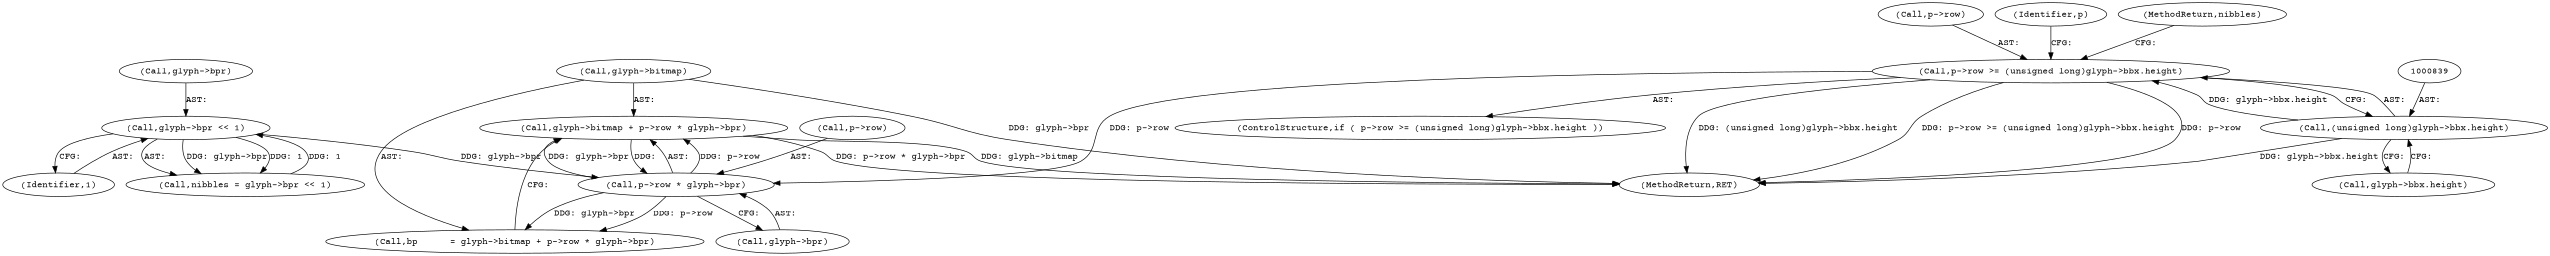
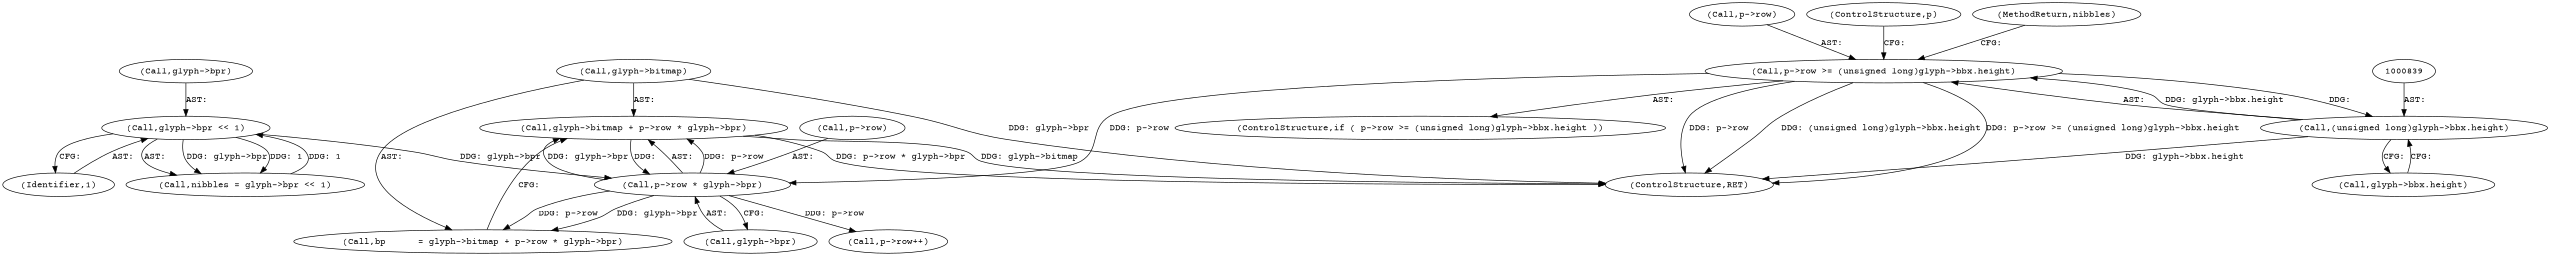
node "(Identifier,p)": label "(Identifier,p)" -> "(ControlStructure,p)"
edge "(Call,p->row >= (unsigned long)glyph->bbx.height)" -> "(Call,(unsigned long)glyph->bbx.height)": label "CFG: " -> "DDG: "
node "(MethodReturn,RET)": label "(MethodReturn,RET)" -> "(ControlStructure,RET)"
node "(Call,p->row++)": added
